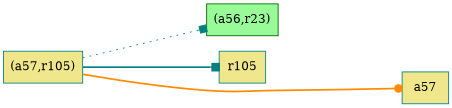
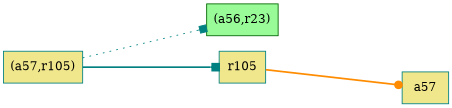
edge "(a57,r105)" -> "a57": now "r105" -> "a57"
